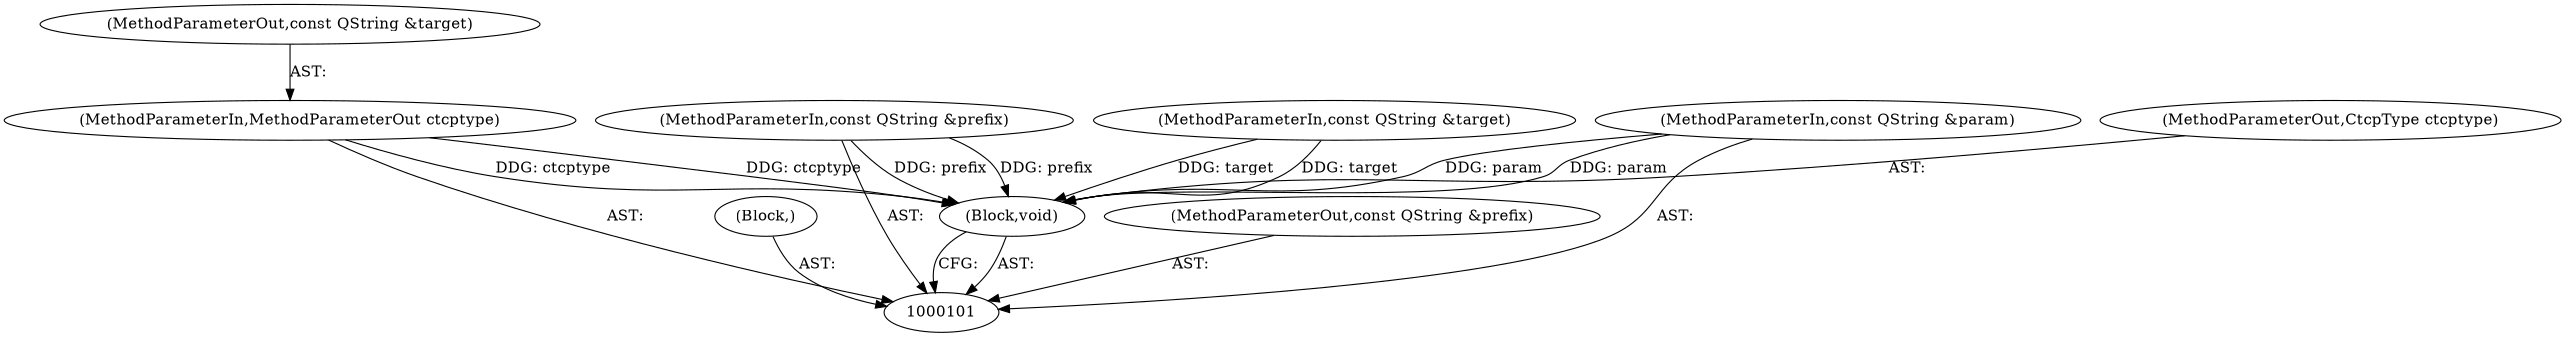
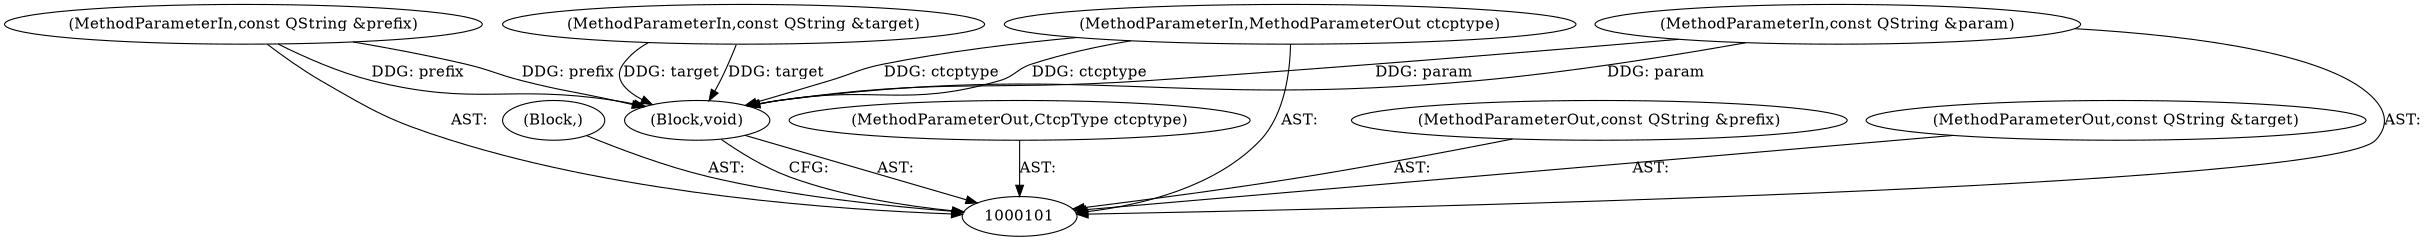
edge "(MethodParameterOut,const QString &target)" -> "(MethodParameterIn,MethodParameterOut ctcptype)": now "(MethodParameterOut,const QString &target)" -> "1000101"
edge "(MethodParameterOut,CtcpType ctcptype)" -> "(Block,void)": now "(MethodParameterOut,CtcpType ctcptype)" -> "1000101"
